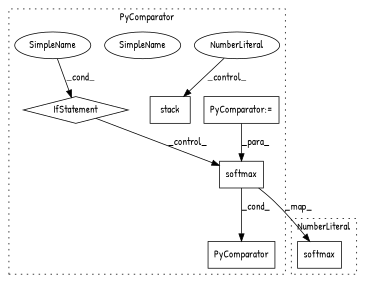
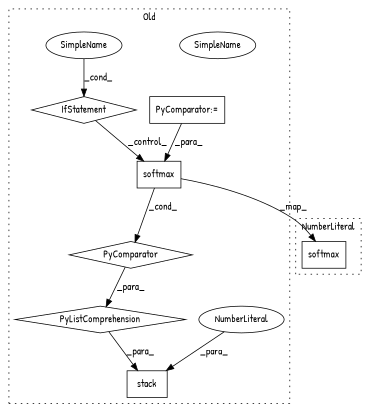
cluster "PyComparator": label "PyComparator" -> "Old"
edge "NumberLiteral" -> "stack": label "_control_" -> "_para_"
node "PyComparator": shape box -> diamond
node "PyListComprehension": added
